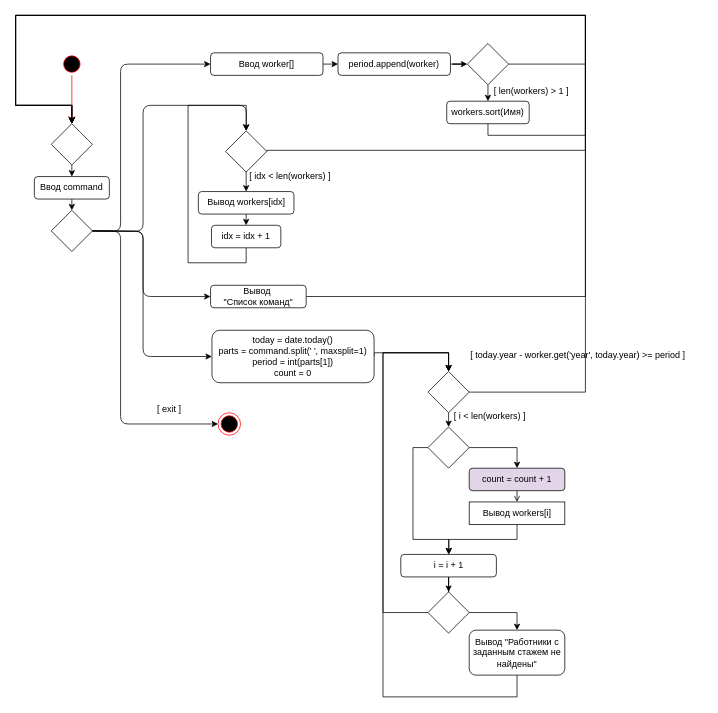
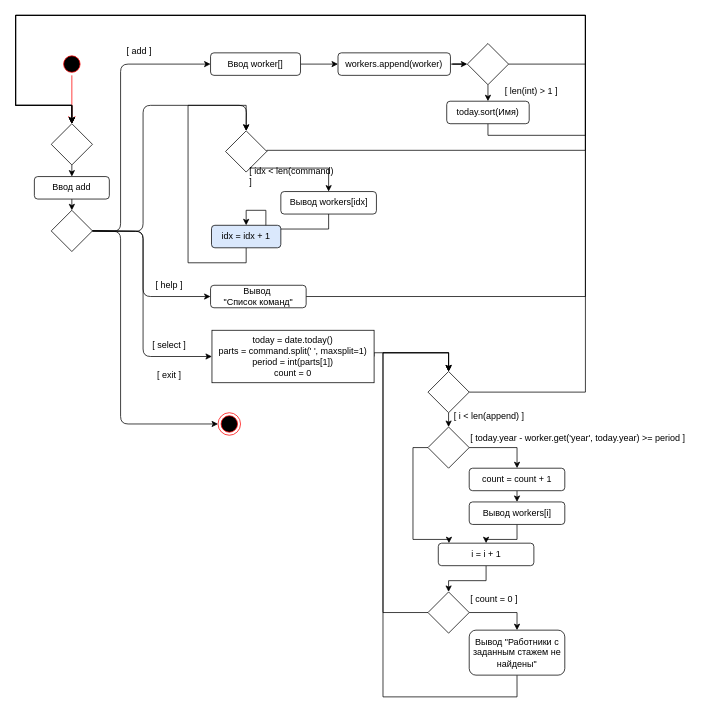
node "[ add ]": added
node "Ввод worker[]": size 113x23 -> 90x23
node "period.append(worker)": label "period.append(worker)" -> "workers.append(worker)"
node "[ len(workers) > 1 ]": label "[ len(workers) > 1 ]" -> "[ len(int) > 1 ]"
node "workers.sort(Имя)": label "workers.sort(Имя)" -> "today.sort(Имя)"
node "[ idx < len(workers) ]": label "[ idx < len(workers) ]" -> "[ idx < len(command) ]"
node "Ввод command": label "Ввод command" -> "Ввод add"
node "Вывод workers[idx]": moved (246, 203) -> (329, 203)
node "idx = idx + 1": fillcolor #ffffff -> #dae8fc
node "[ help ]": added
node "[ select ]": added
node "[ today.year - worker.get('year', today.year) >= period ]": moved (585, 356) -> (585, 438)
node "today = date.today() parts = command.split(' ', maxsplit=1) period = int(parts[1]) count = 0": shape rounded rectangle -> rectangle
node "[ exit ]": moved (169, 409) -> (169, 375)
node "[ i < len(workers) ]": label "[ i < len(workers) ]" -> "[ i < len(append) ]"
node "count = count + 1": fillcolor #e1d5e7 -> #ffffff
edge "count = count + 1" -> "Вывод workers[i]": arrowhead open -> classic
node "Вывод workers[i]": shape rectangle -> rounded rectangle
node "i = i + 1": moved (449, 566) -> (486, 555)
node "[ count = 0 ]": added
